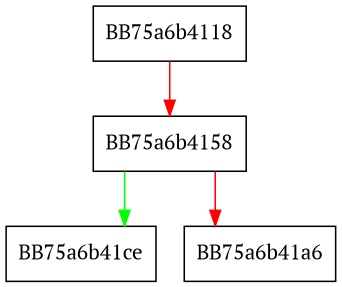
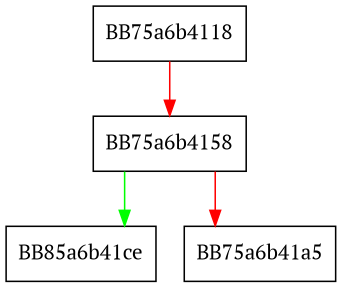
node "BB75a6b41ce": label "BB75a6b41ce" -> "BB85a6b41ce"
node "BB75a6b41a6": label "BB75a6b41a6" -> "BB75a6b41a5"
